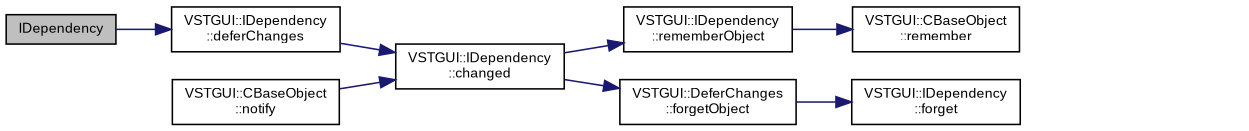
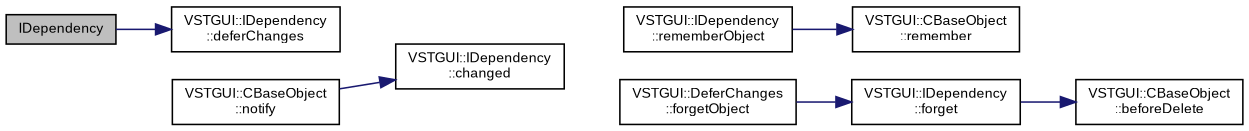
edge "VSTGUI::IDependency ::deferChanges" -> "VSTGUI::IDependency ::changed": removed
edge "VSTGUI::IDependency ::changed" -> "VSTGUI::IDependency ::rememberObject": removed
edge "VSTGUI::IDependency ::changed" -> "VSTGUI::DeferChanges ::forgetObject": removed
node "VSTGUI::CBaseObject ::beforeDelete": added
